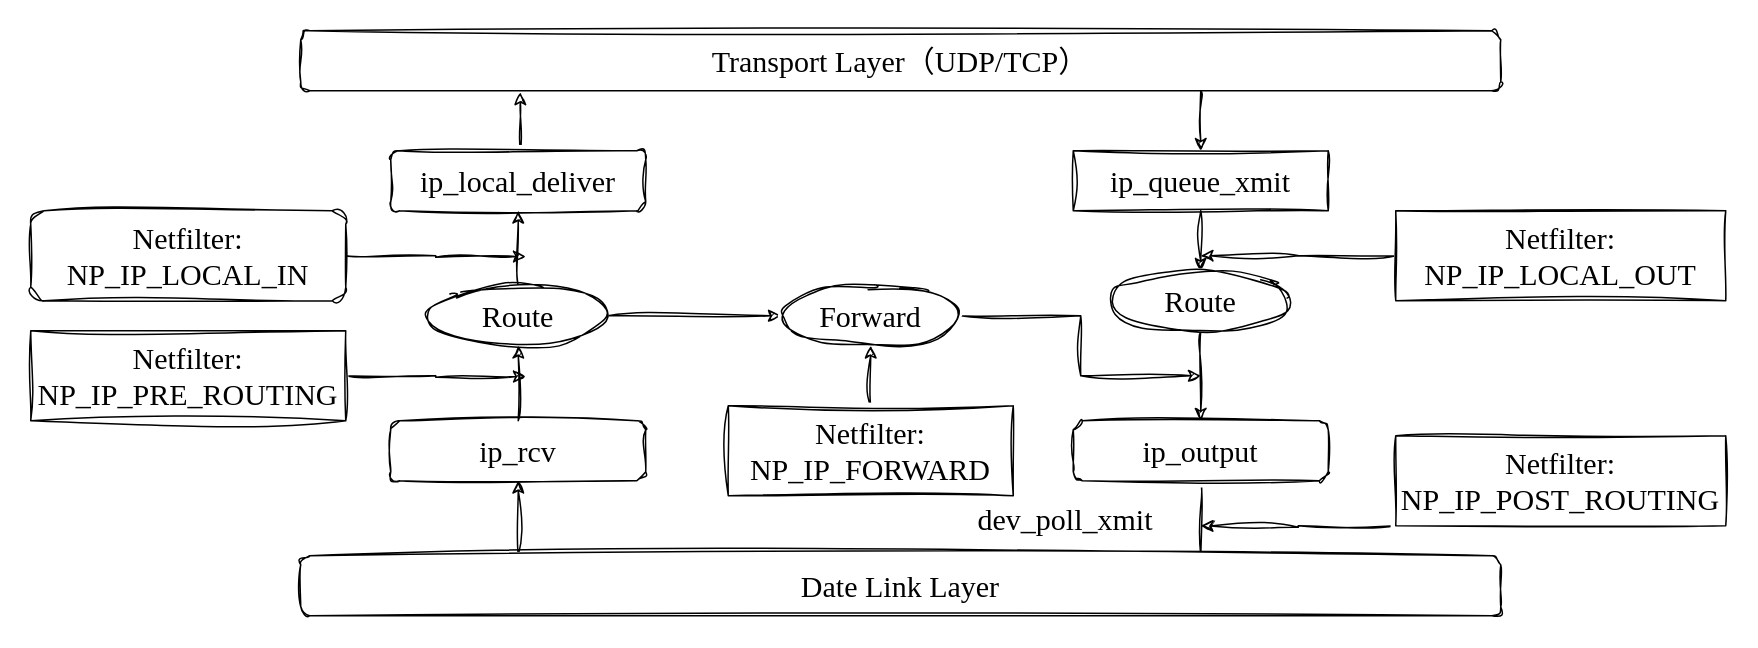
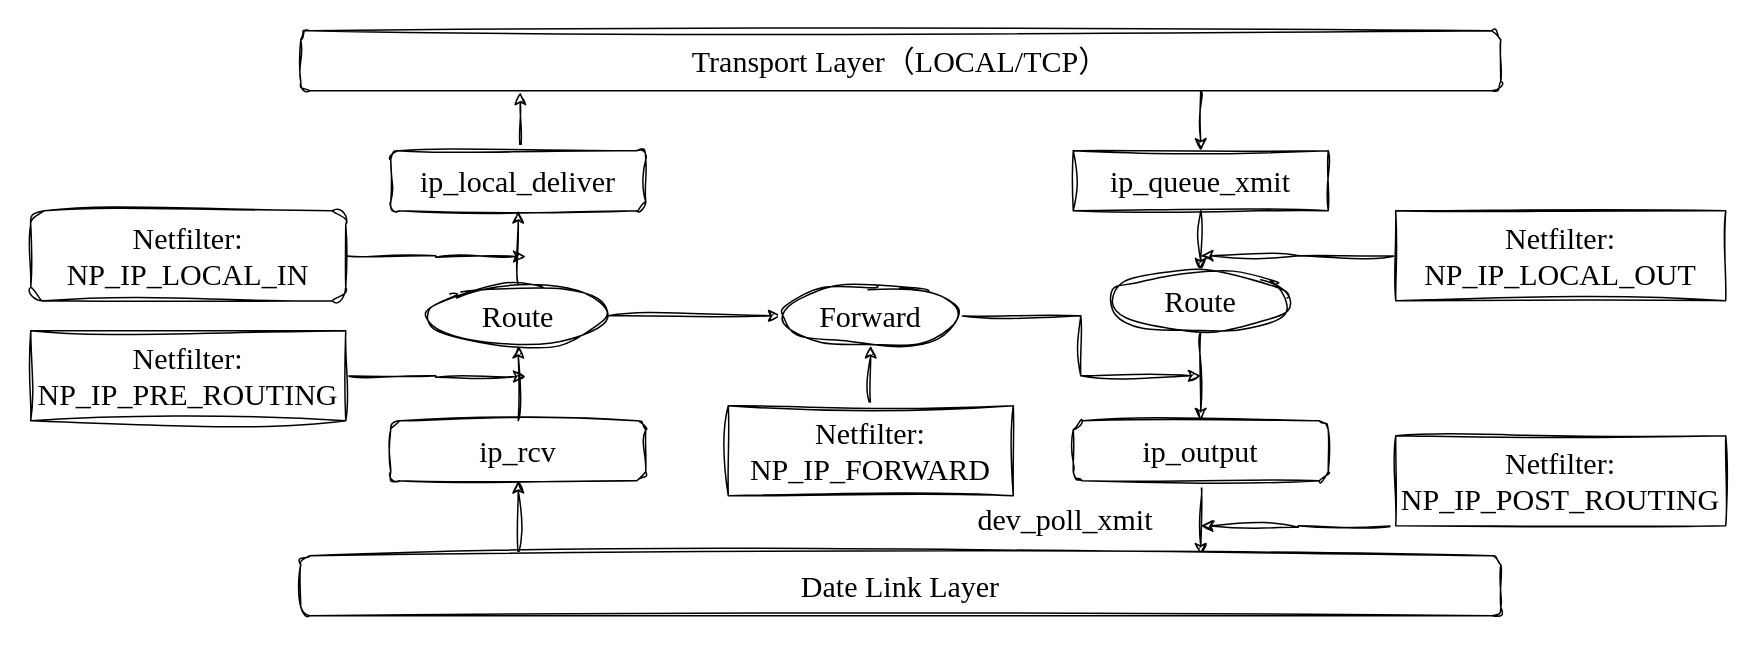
node "Transport Layer（UDP/TCP）": label "Transport Layer（UDP/TCP）" -> "Transport Layer（LOCAL/TCP）"
edge "ip_output" -- "Date Link Layer": arrowhead none -> classic
